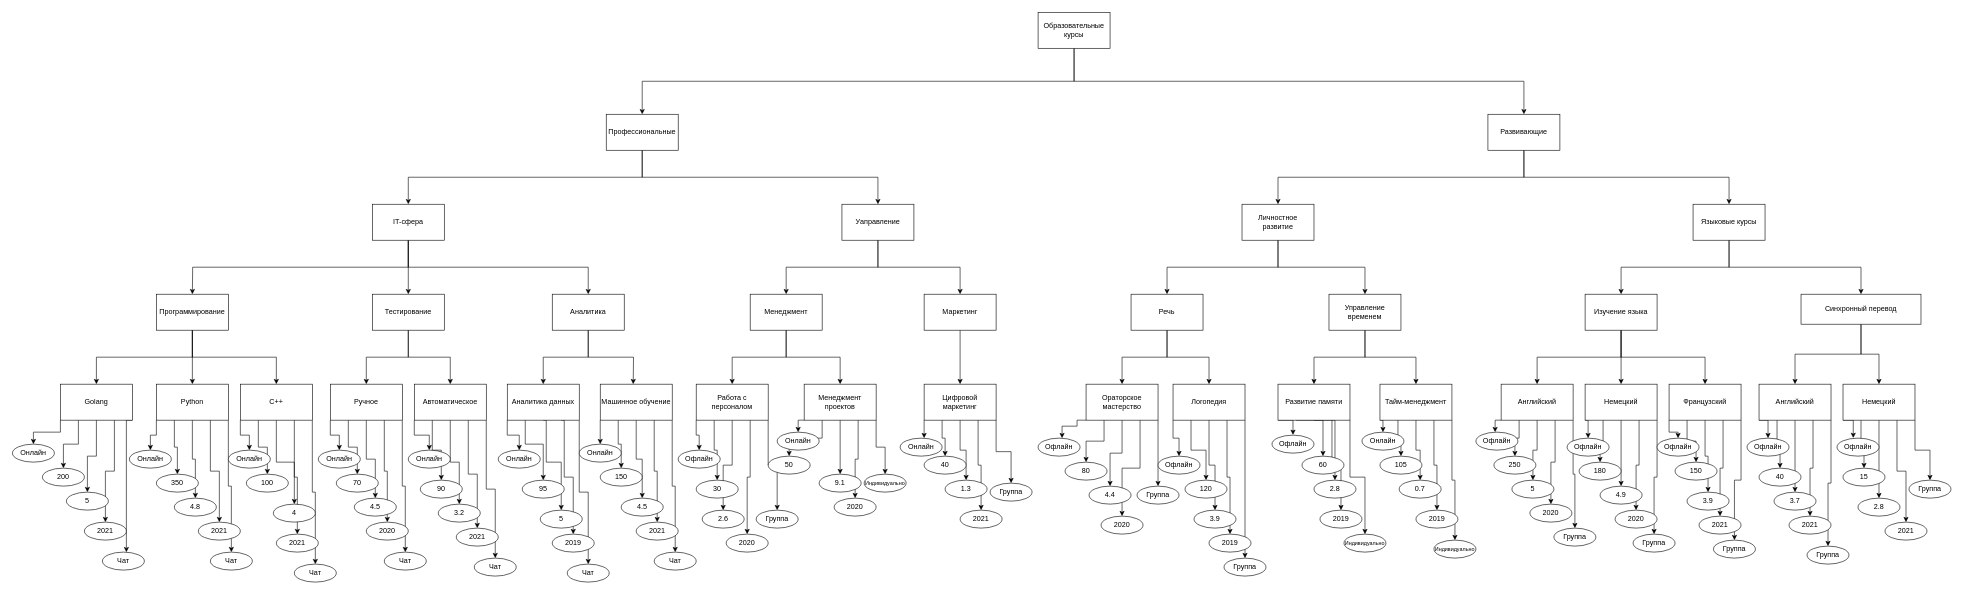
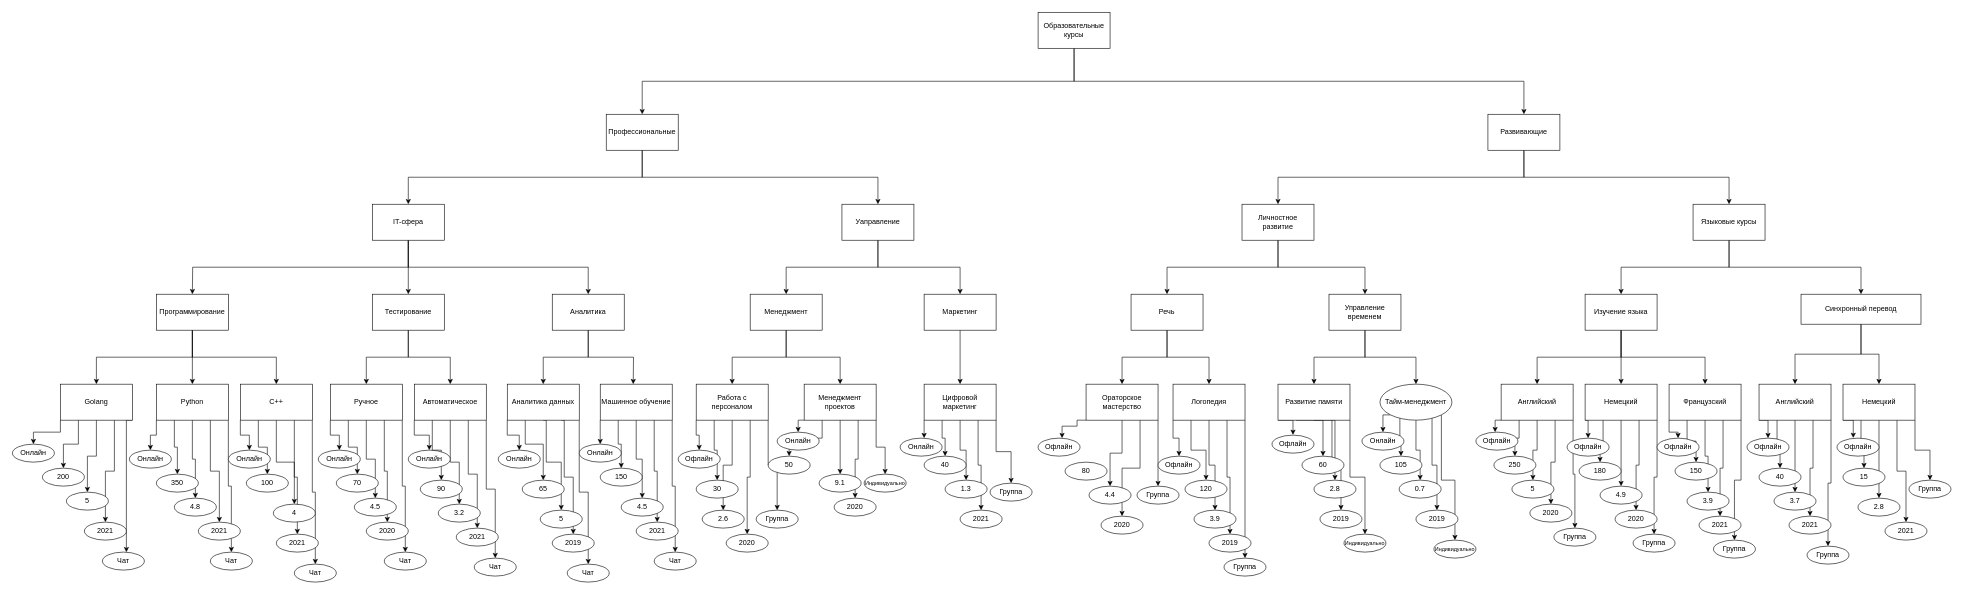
node "Тайм-менеджмент": shape rectangle -> ellipse
edge "Ораторское мастерство" -> "80": removed
node "95": label "95" -> "65"
